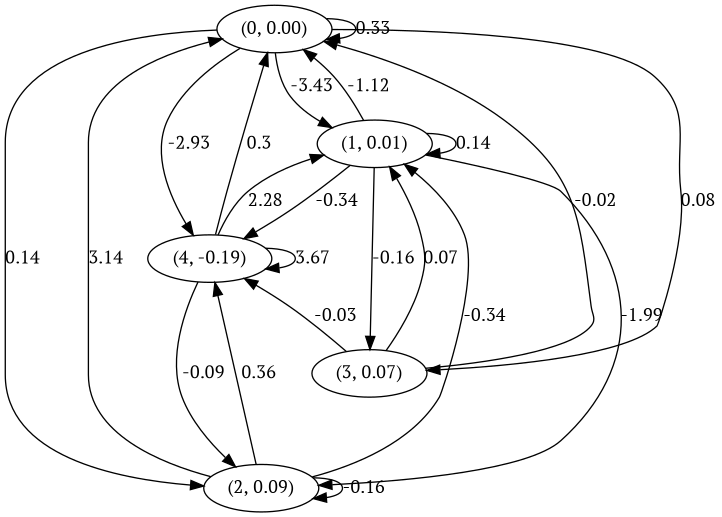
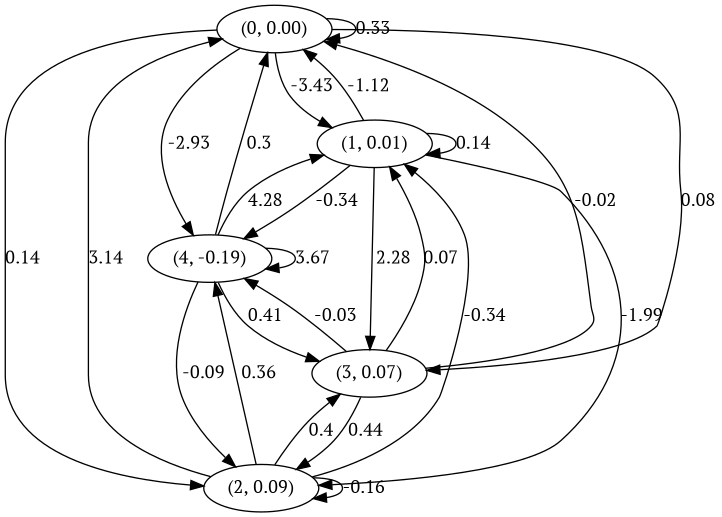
edge "(4, -0.19)" -> "(1, 0.01)": label "2.28" -> "4.28"
edge "(1, 0.01)" -> "(3, 0.07)": label "-0.16" -> "2.28"
edge "(4, -0.19)" -> "(3, 0.07)": added, label "0.41"
edge "(2, 0.09)" -> "(3, 0.07)": added, label "0.4"
edge "(3, 0.07)" -> "(2, 0.09)": added, label "0.44"
